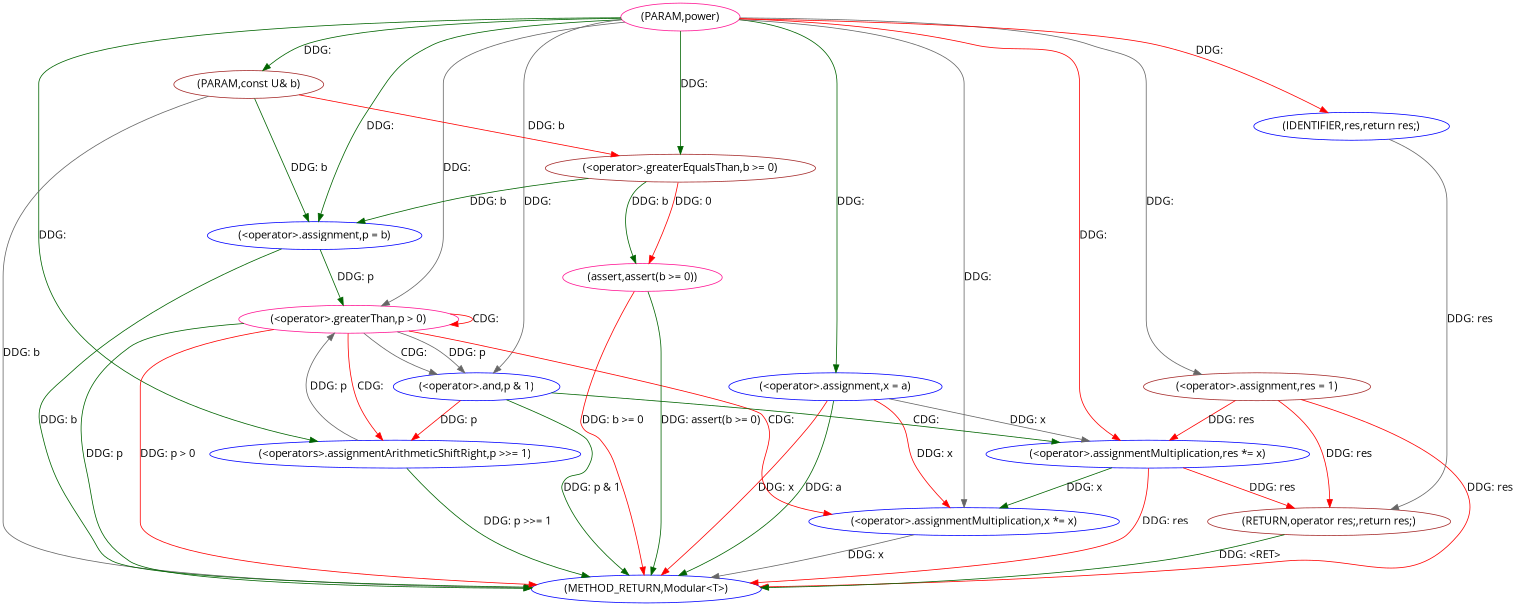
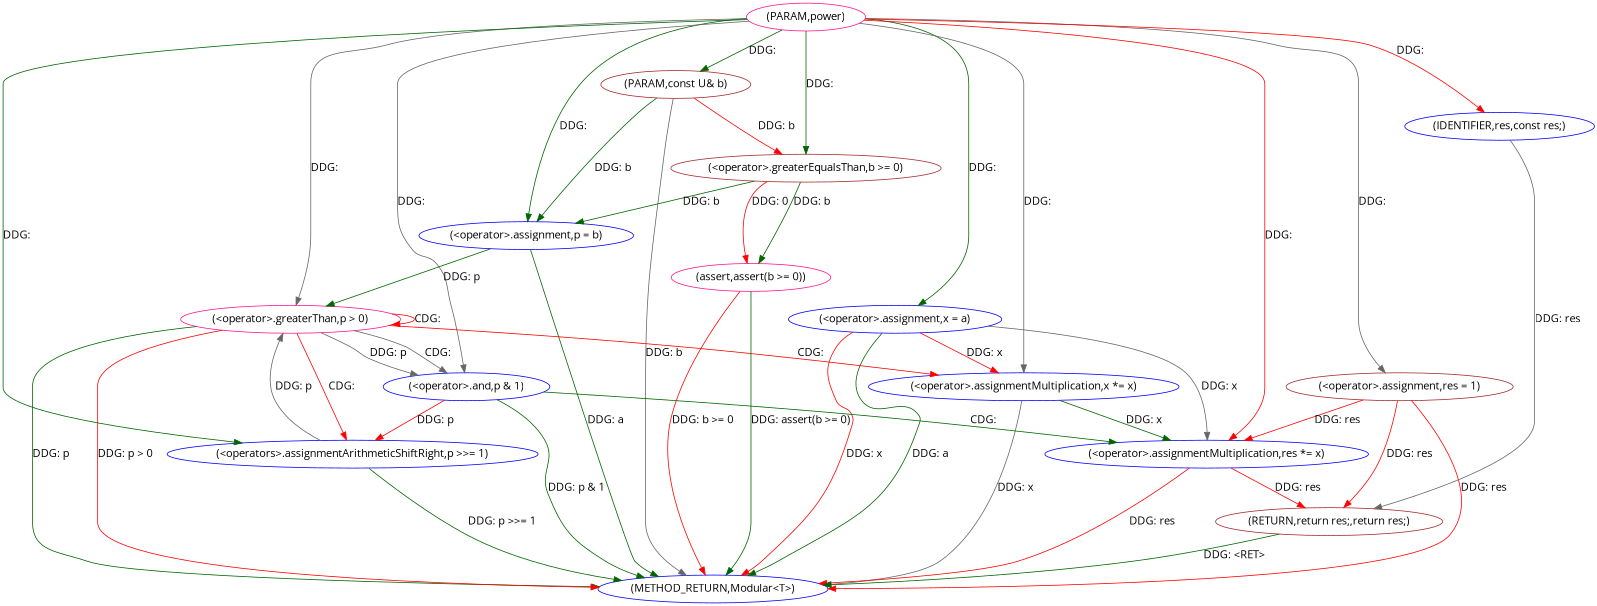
node "(IDENTIFIER,res,return res;)": label "(IDENTIFIER,res,return res;)" -> "(IDENTIFIER,res,const res;)"
edge "(<operator>.assignment,p = b)" -> "(METHOD_RETURN,Modular<T>)": label "DDG: b" -> "DDG: a"
edge "(<operator>.assignmentMultiplication,res *= x)" -> "(<operator>.assignmentMultiplication,x *= x)": reversed
node "(RETURN,operator res;,return res;)": label "(RETURN,operator res;,return res;)" -> "(RETURN,return res;,return res;)"
